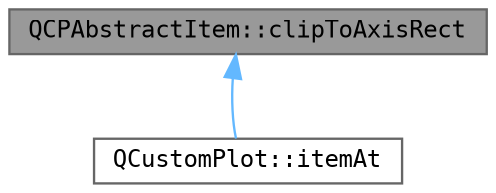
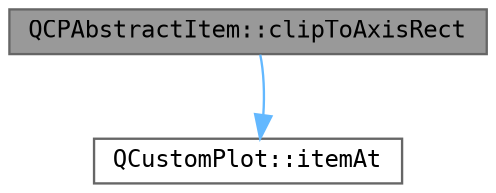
edge "QCustomPlot::itemAt" -> "QCPAbstractItem::clipToAxisRect": reversed
